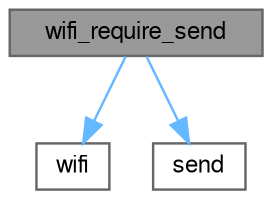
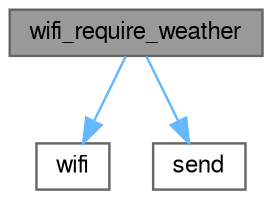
node "wifi_require_send": label "wifi_require_send" -> "wifi_require_weather"
